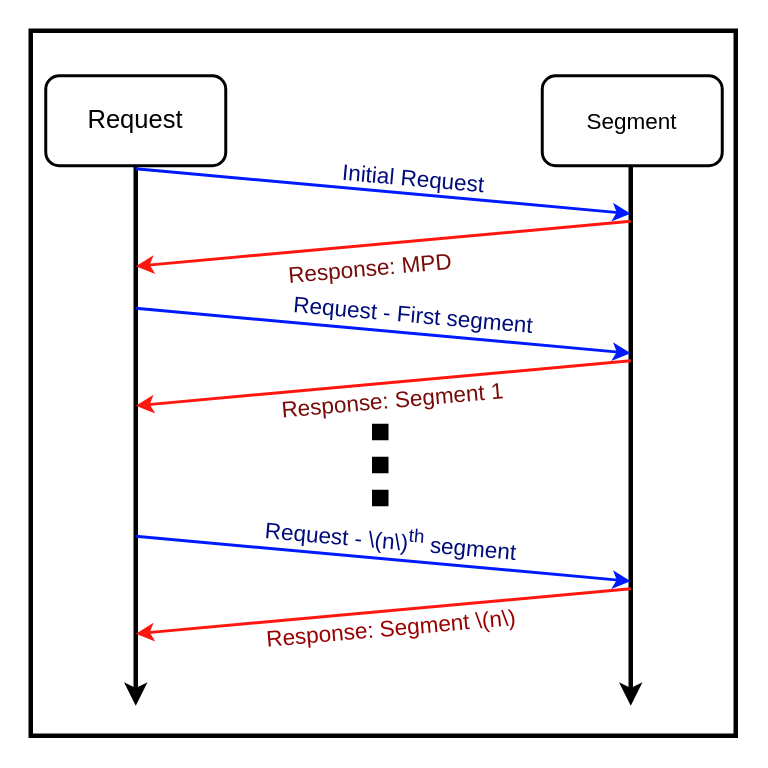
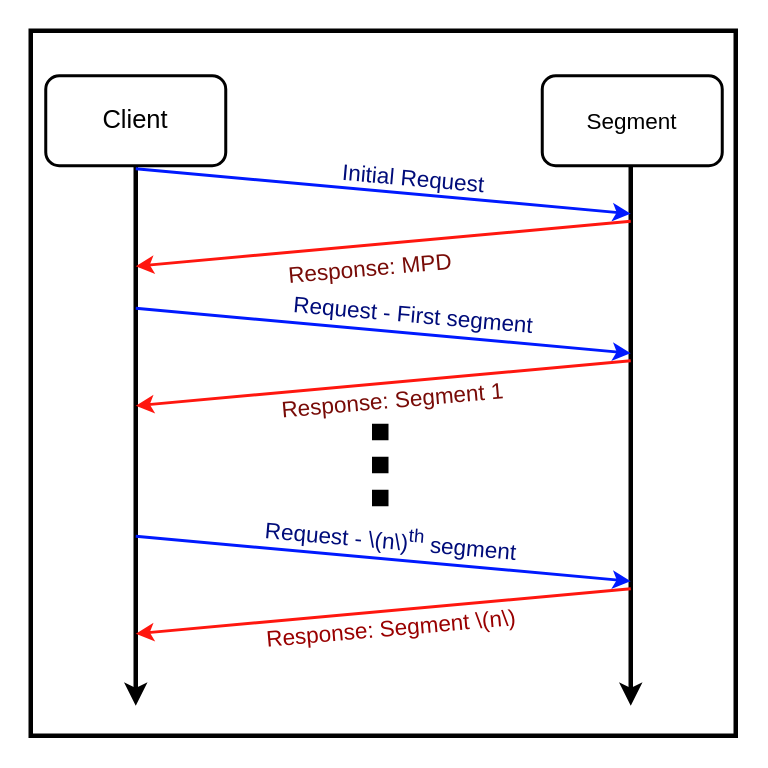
node "Request": label "Request" -> "Client"
